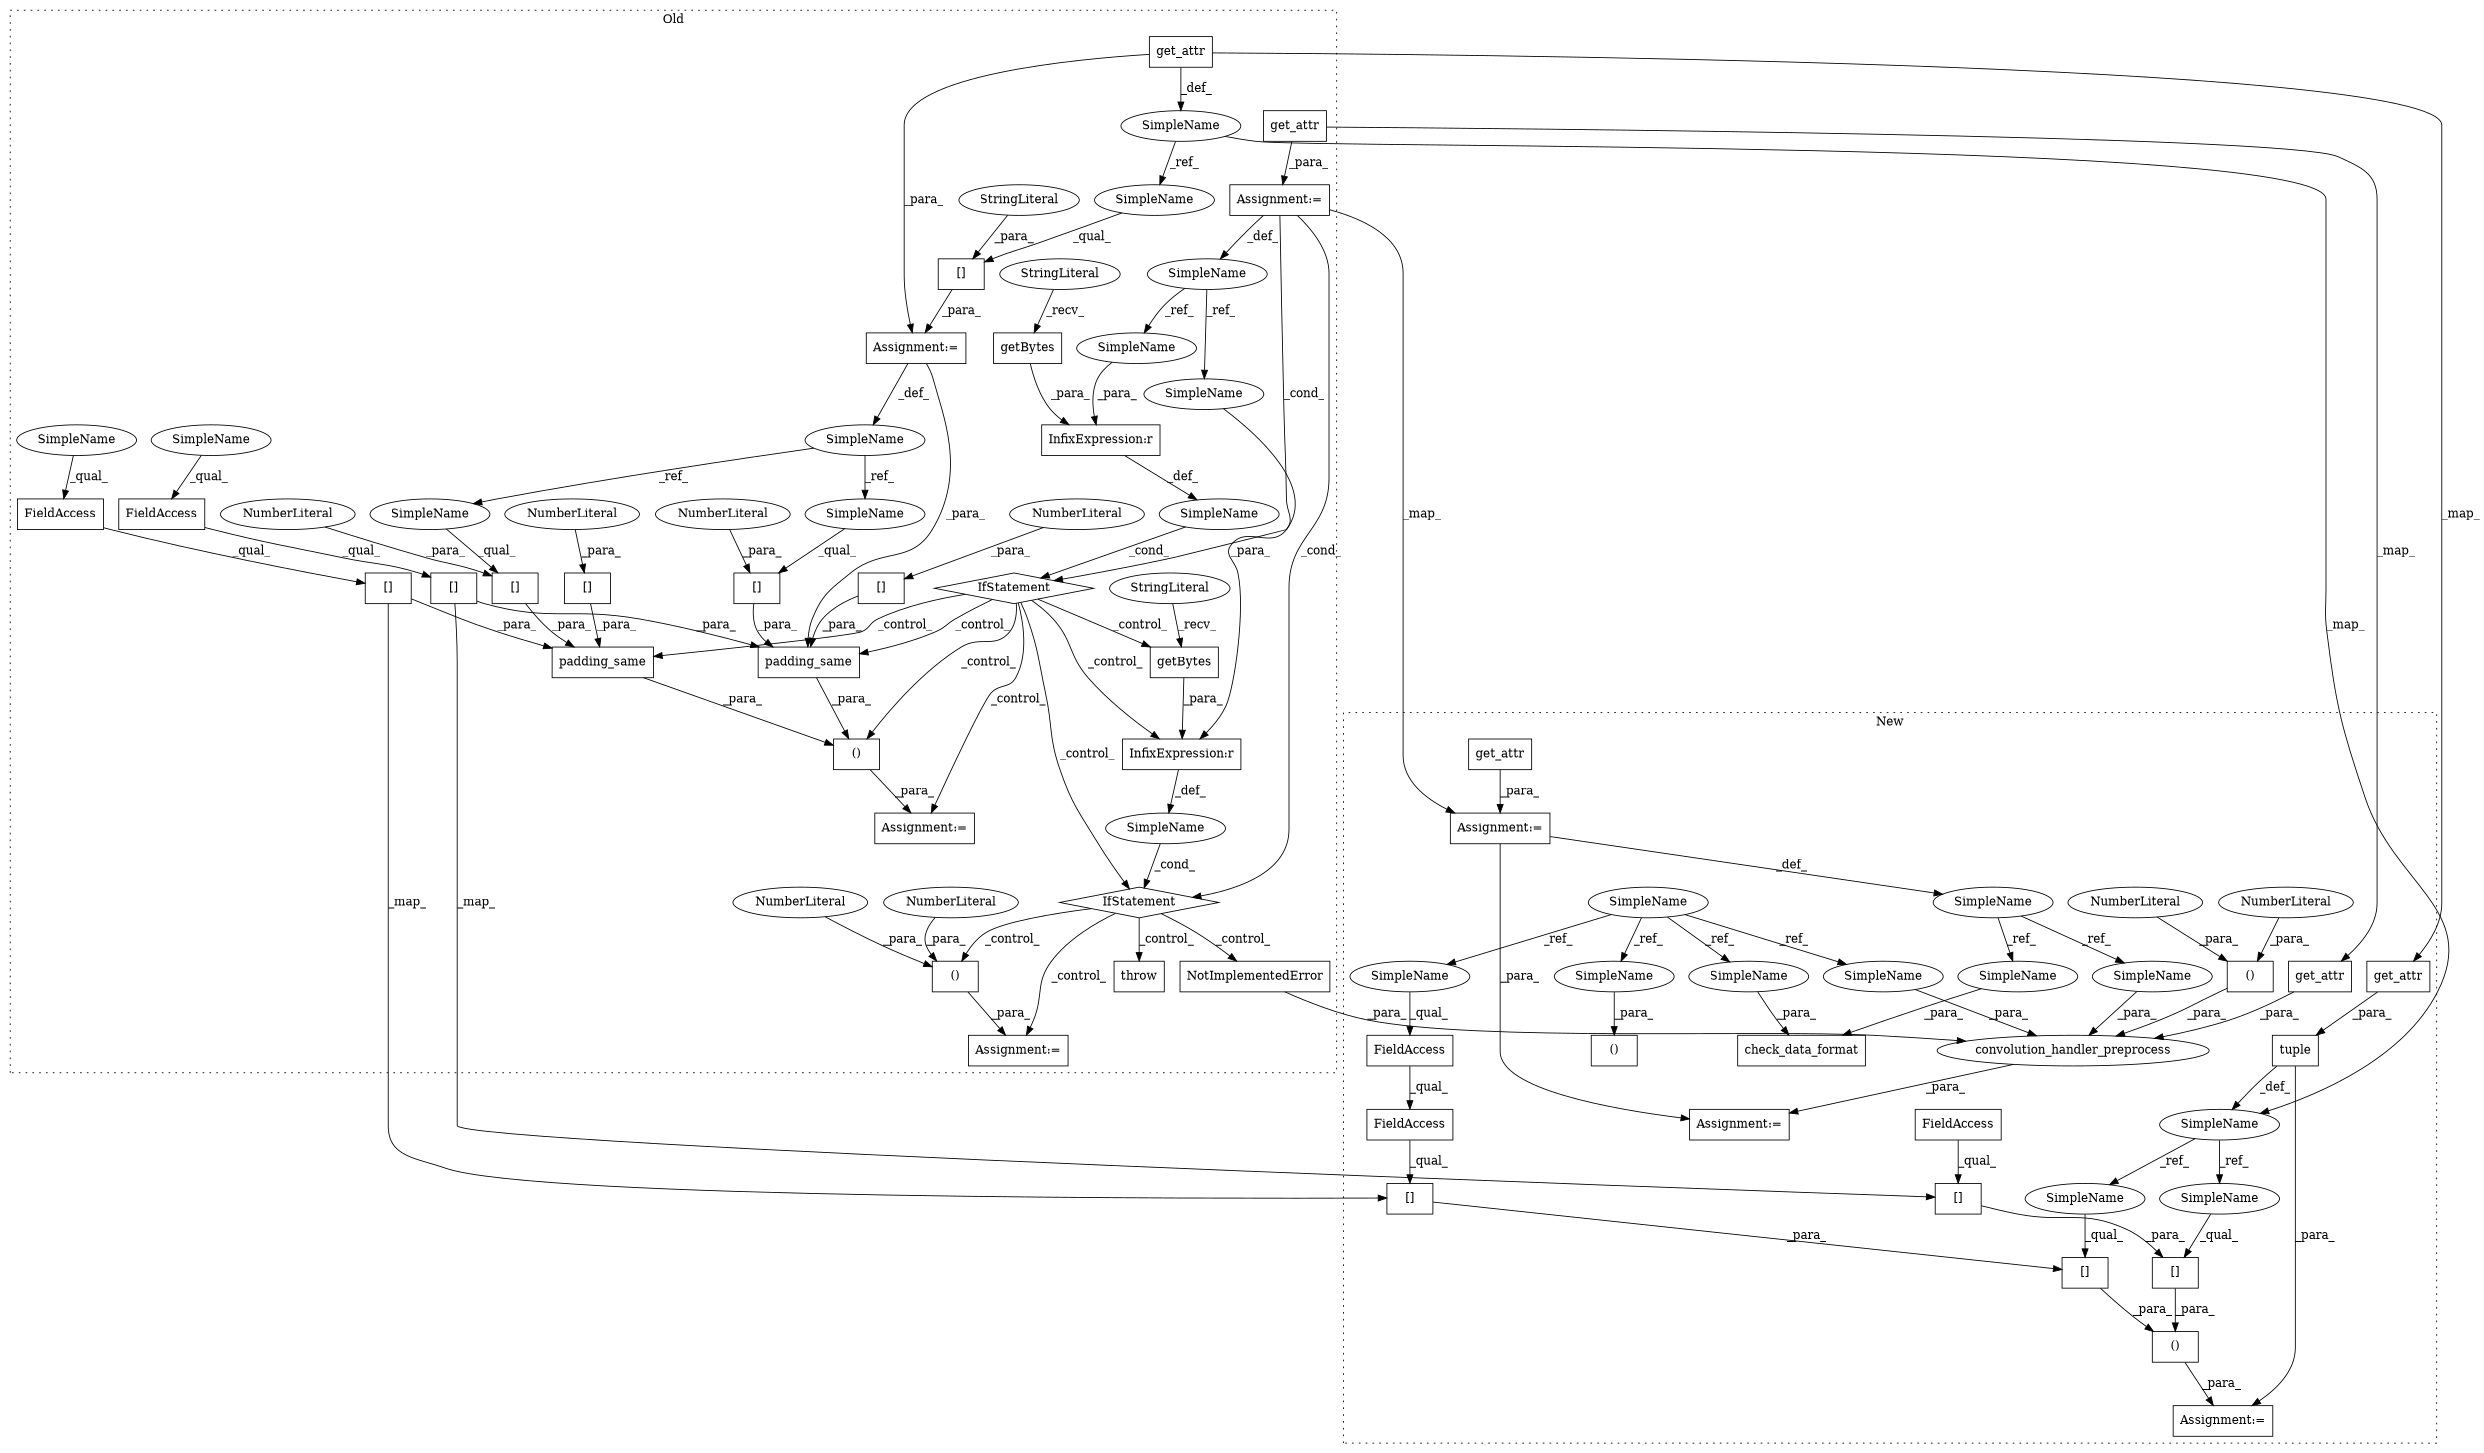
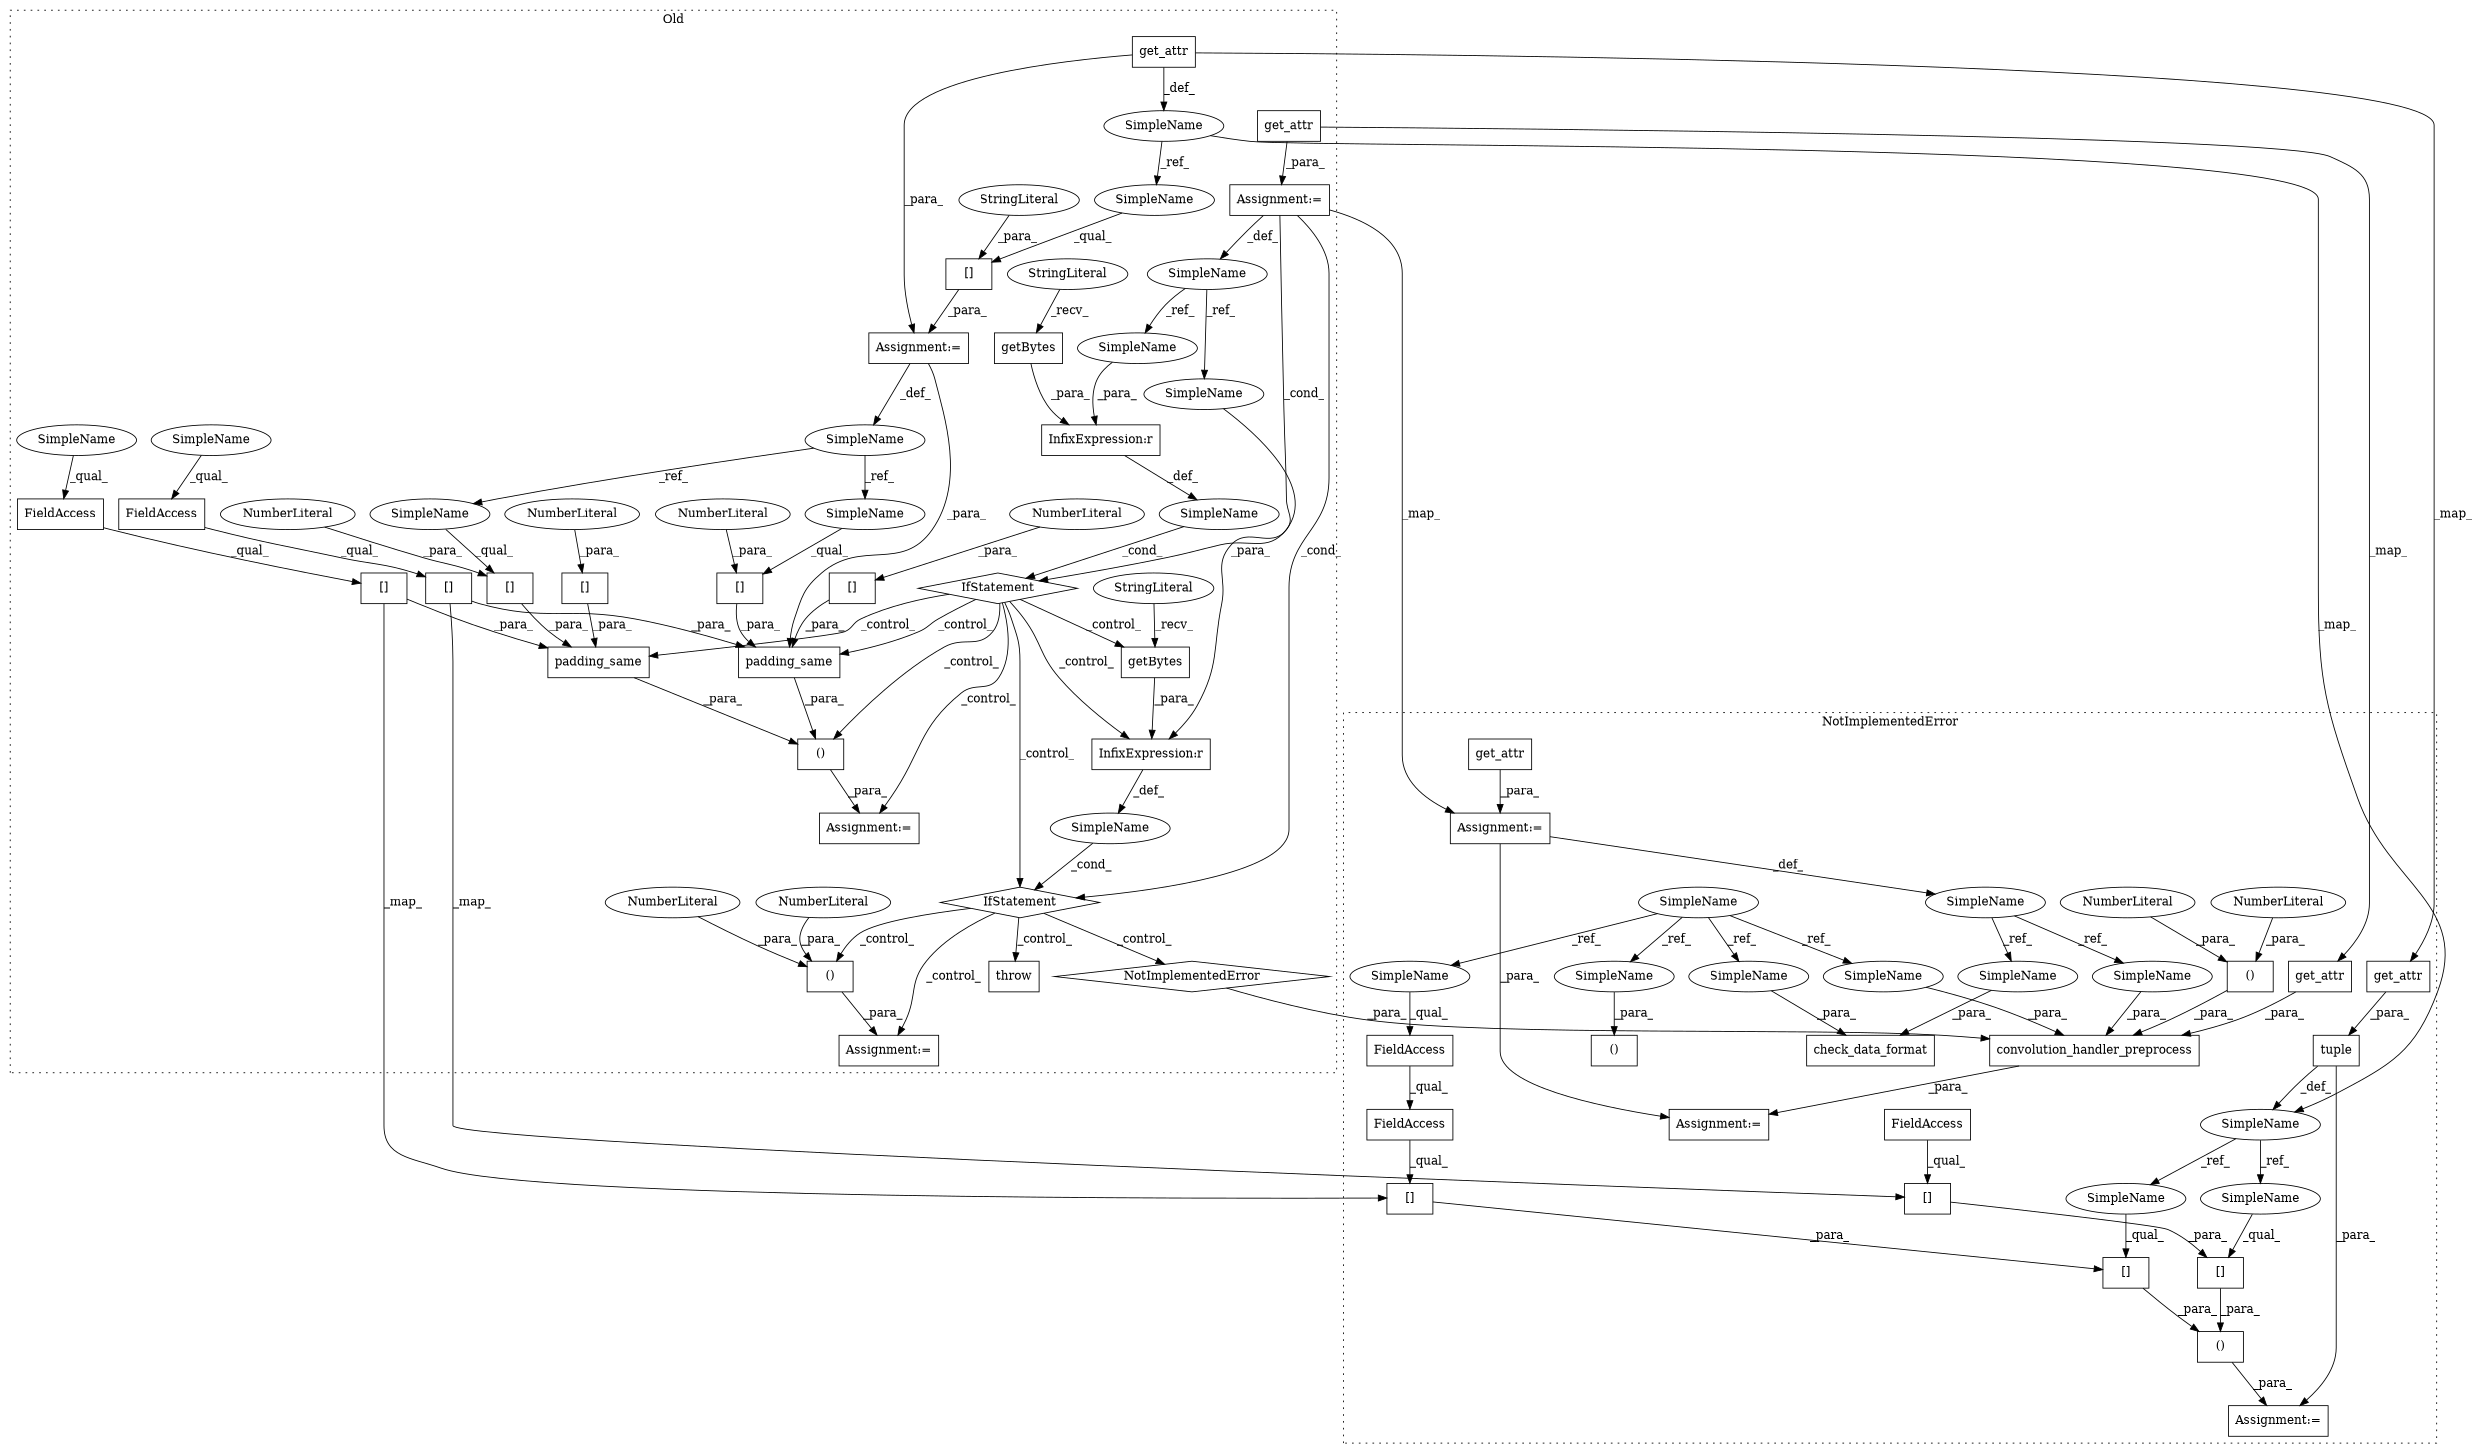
cluster "New": label "New" -> "NotImplementedError"
node "NotImplementedError": shape box -> diamond
node "convolution_handler_preprocess": shape ellipse -> box
